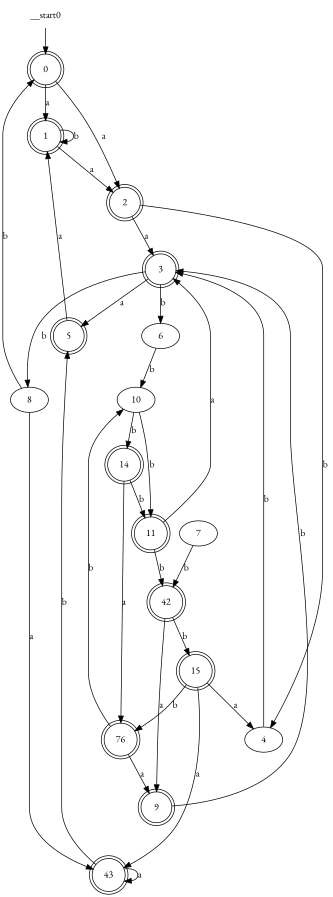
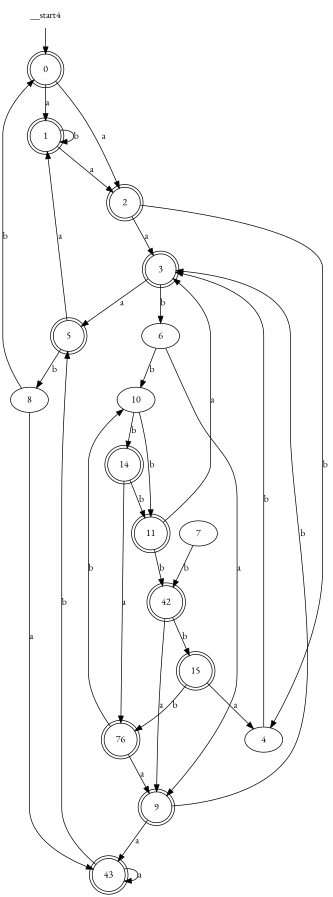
node "__start0": label "__start0" -> "__start4"
edge "3" -> "8": now "5" -> "8"
edge "6" -> "9": added, label "a"
edge "15" -> "43": now "9" -> "43"
